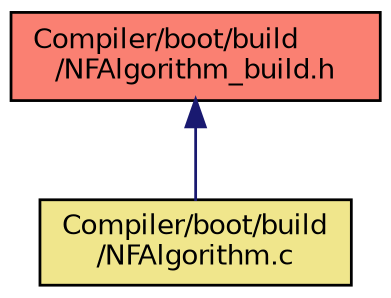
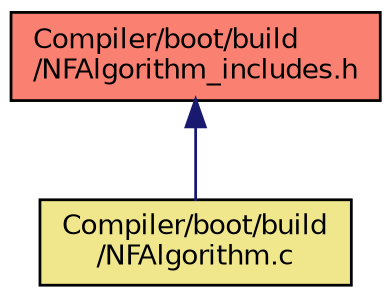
node "Compiler/boot/build /NFAlgorithm_build.h": label "Compiler/boot/build /NFAlgorithm_build.h" -> "Compiler/boot/build /NFAlgorithm_includes.h"
